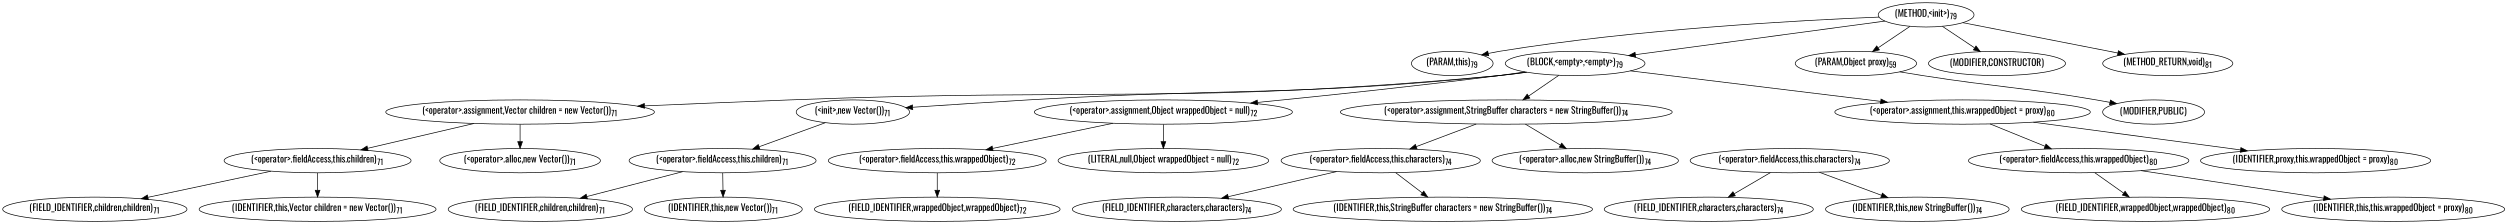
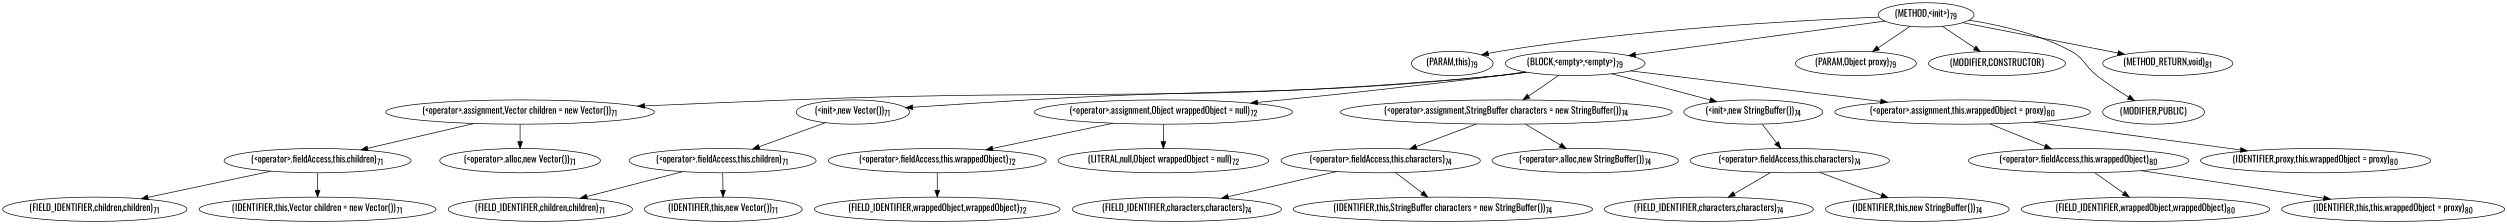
node "(PARAM,Object proxy)": text "59" -> "79"
edge "(PARAM,Object proxy)" -> "(MODIFIER,PUBLIC)": now "(METHOD,<init>)" -> "(MODIFIER,PUBLIC)"
node "(<init>,new StringBuffer())": added
